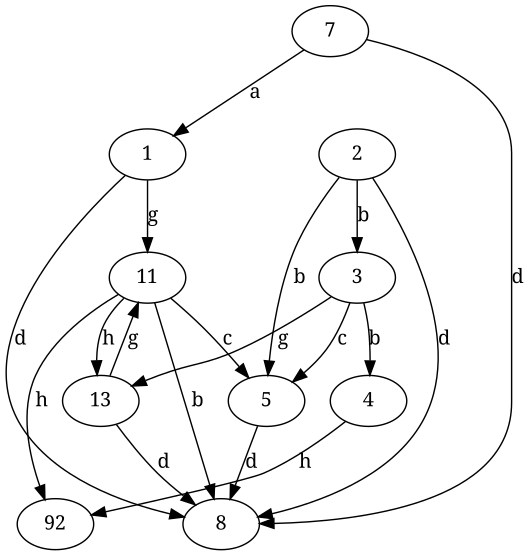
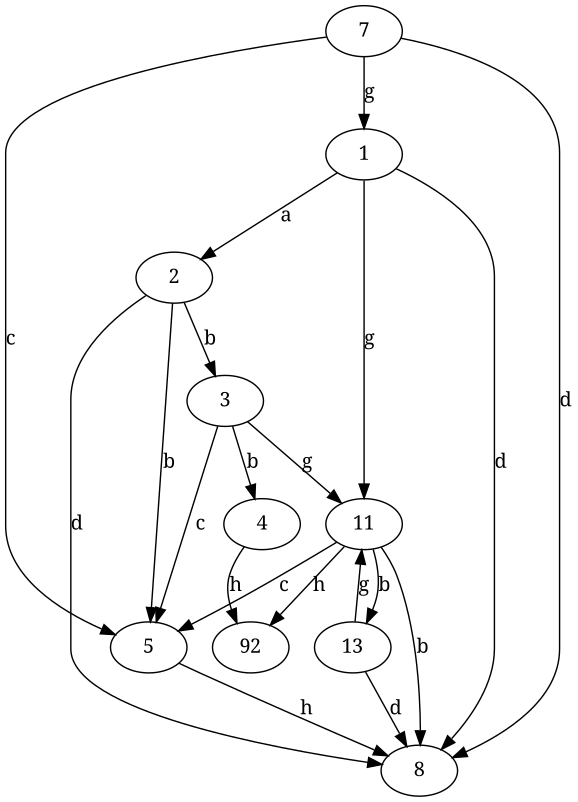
edge "7" -> "1": label "a" -> "g"
edge "1" -> "2": added, label "a"
edge "7" -> "5": added, label "c"
edge "11" -> "13": label "h" -> "b"
edge "3" -> "13": now "3" -> "11"
edge "5" -> "8": label "d" -> "h"
